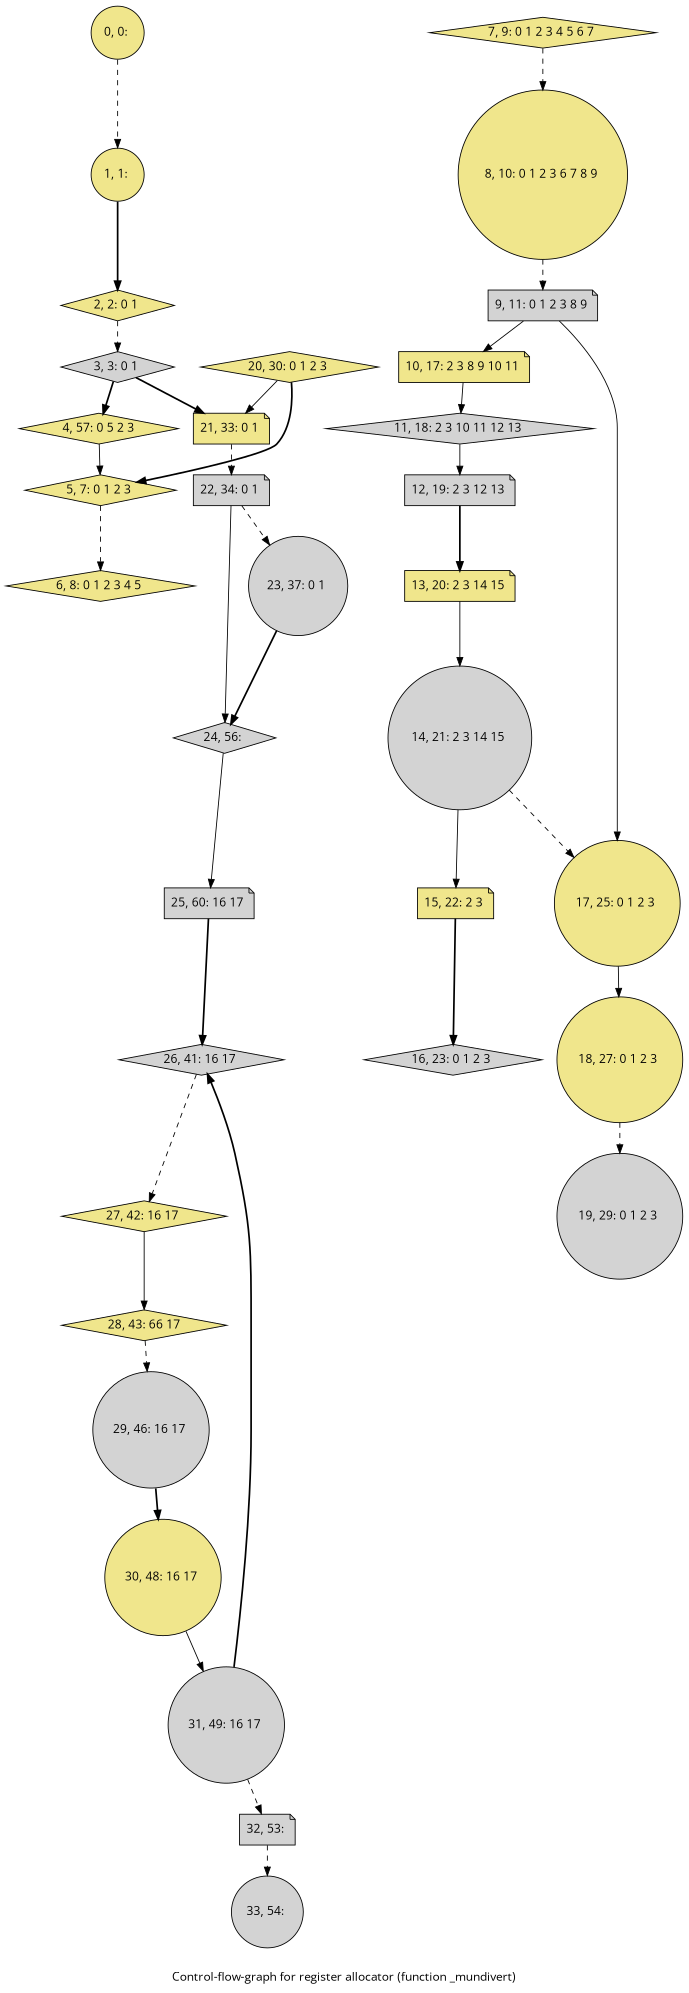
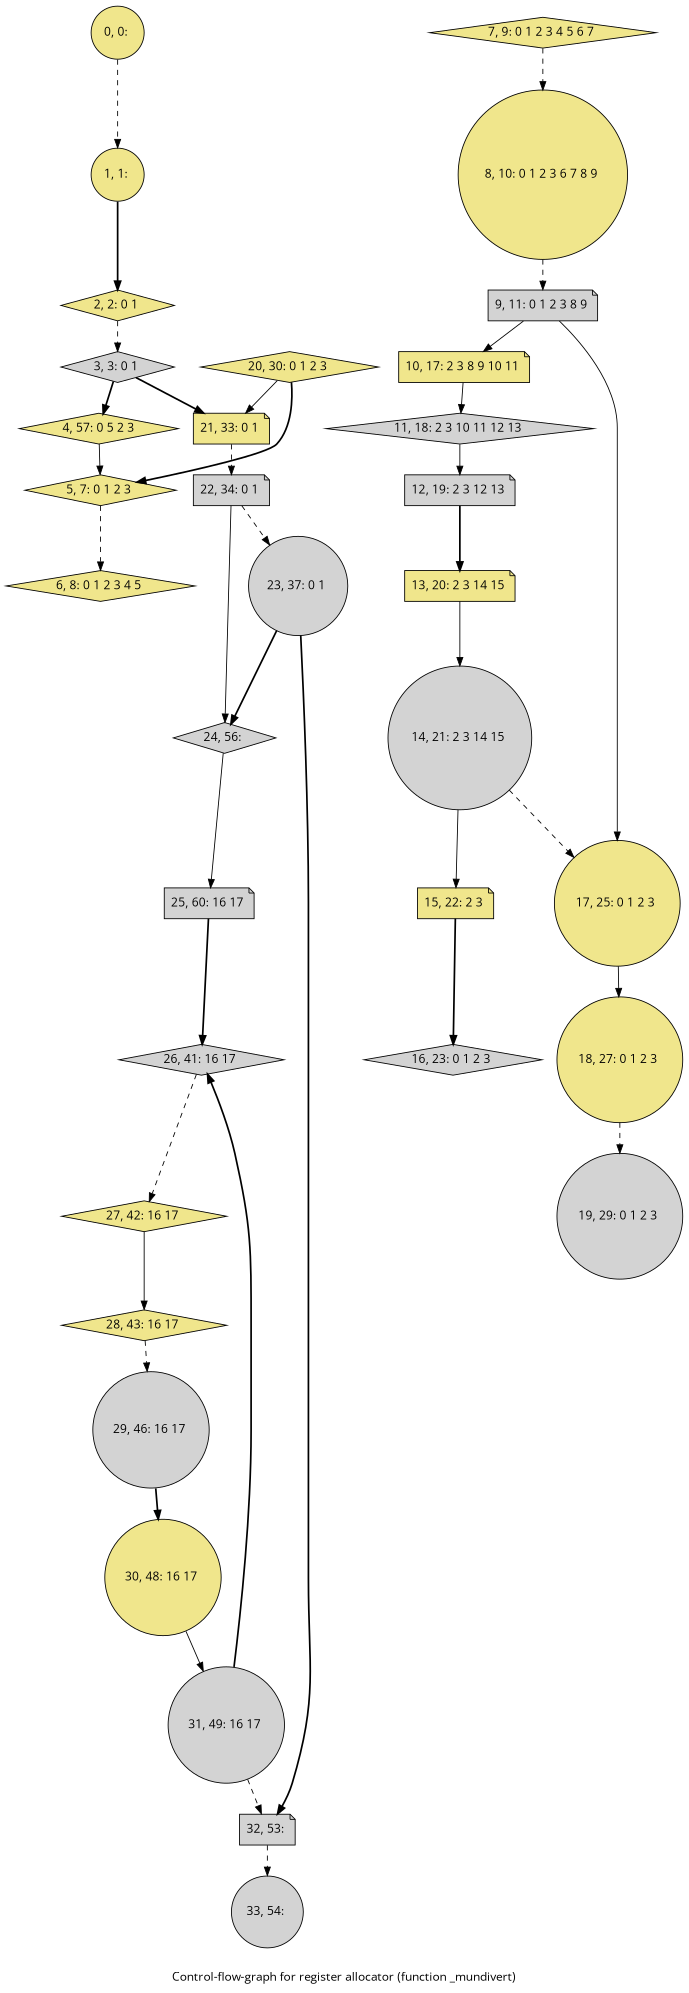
edge "23, 37: 0 1" -> "32, 53:": added
node "28, 43: 66 17": label "28, 43: 66 17" -> "28, 43: 16 17"
